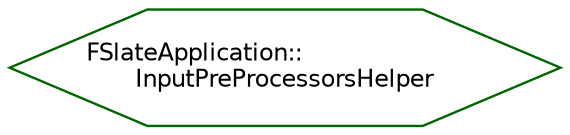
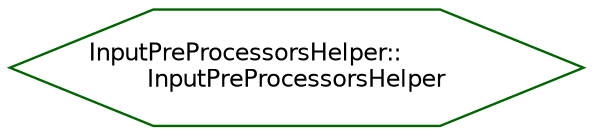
node "FSlateApplication:: InputPreProcessorsHelper": label "FSlateApplication:: InputPreProcessorsHelper" -> "InputPreProcessorsHelper:: InputPreProcessorsHelper"
